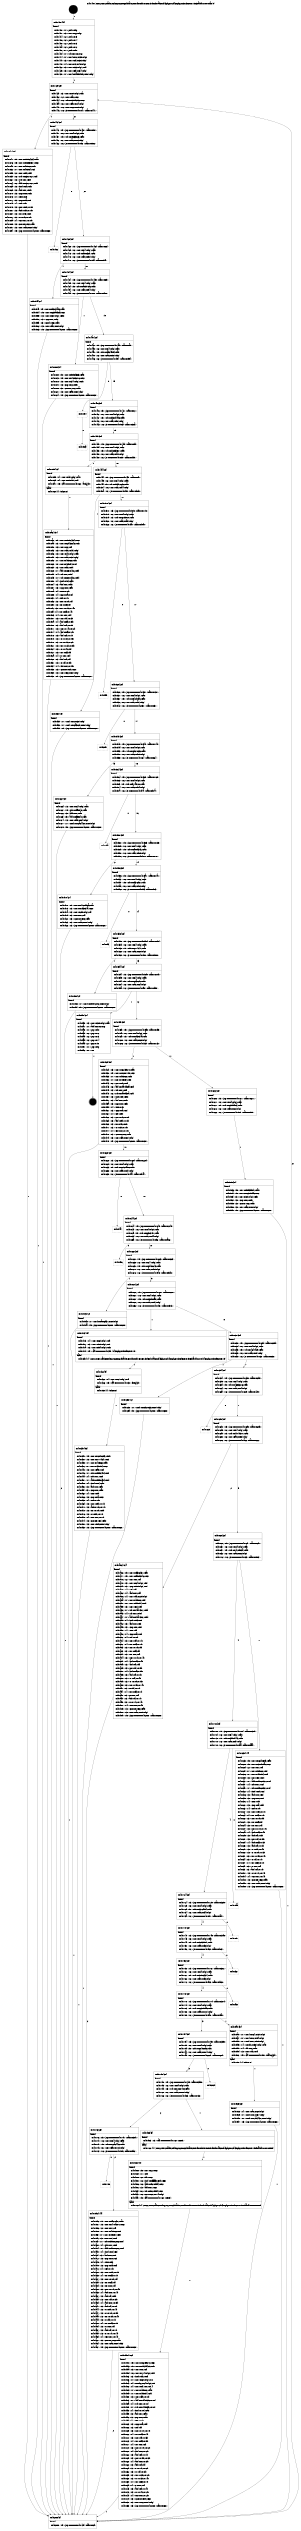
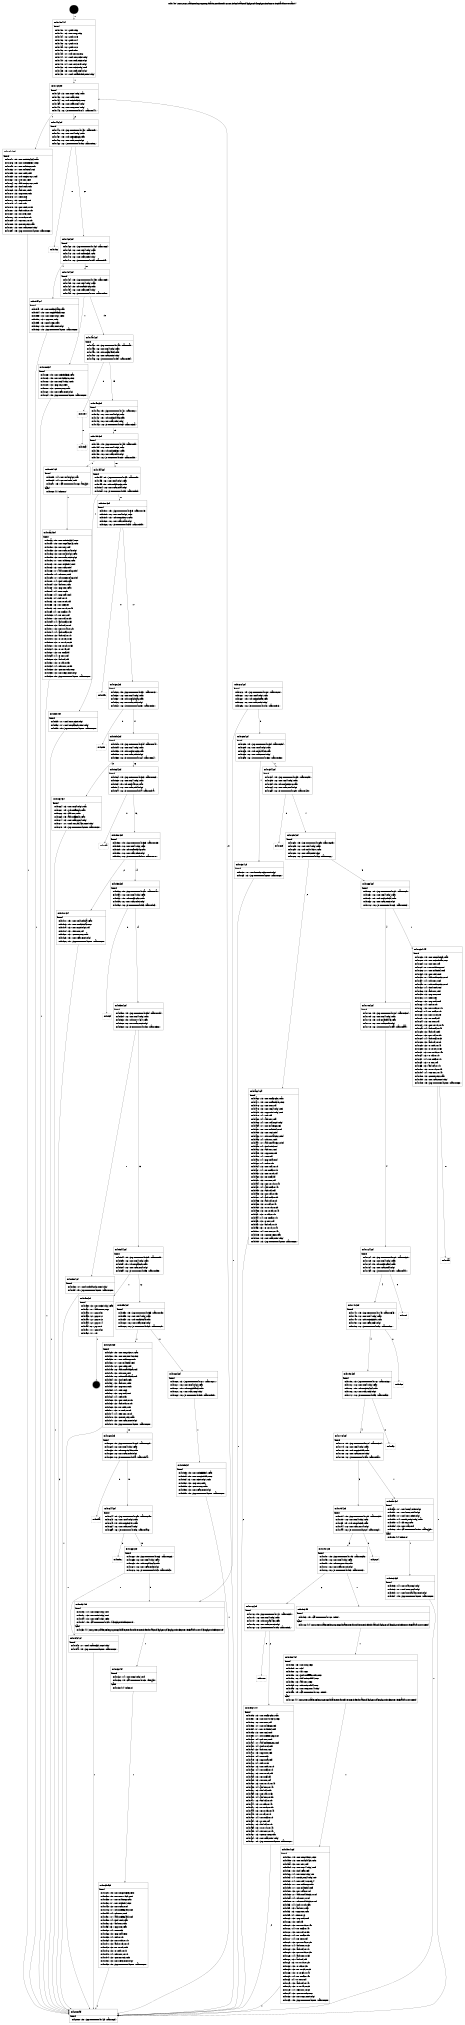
edge "0x401660 [28]" -> "0x40167c [28]": now "0x401660 [28]" -> "0x401d13 [15]"
edge "0x401708 [28]" -> "0x401eaa": now "0x401c83 [144]" -> "0x401eaa"
